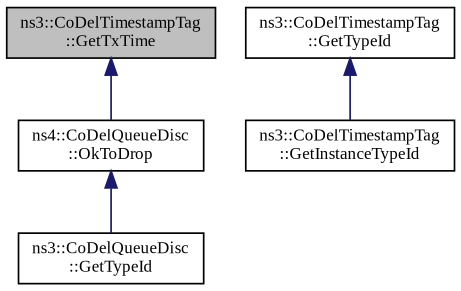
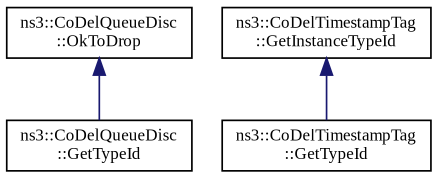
node "ns3::CoDelTimestampTag ::GetTxTime": removed
edge "ns3::CoDelTimestampTag ::GetInstanceTypeId" -> "ns3::CoDelTimestampTag ::GetTypeId": reversed
node "ns4::CoDelQueueDisc ::OkToDrop": label "ns4::CoDelQueueDisc ::OkToDrop" -> "ns3::CoDelQueueDisc ::OkToDrop"
